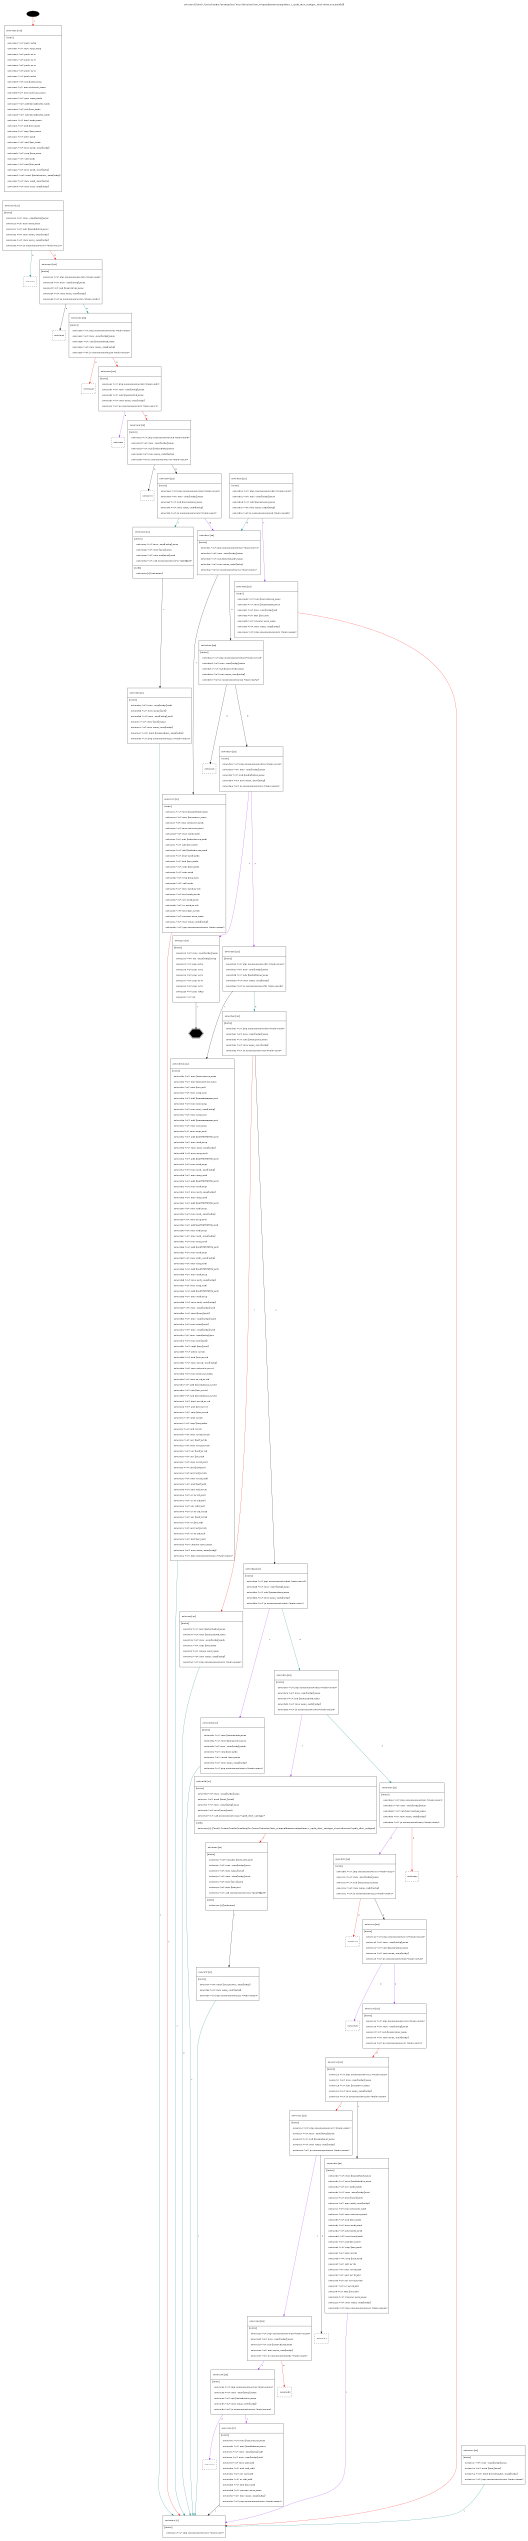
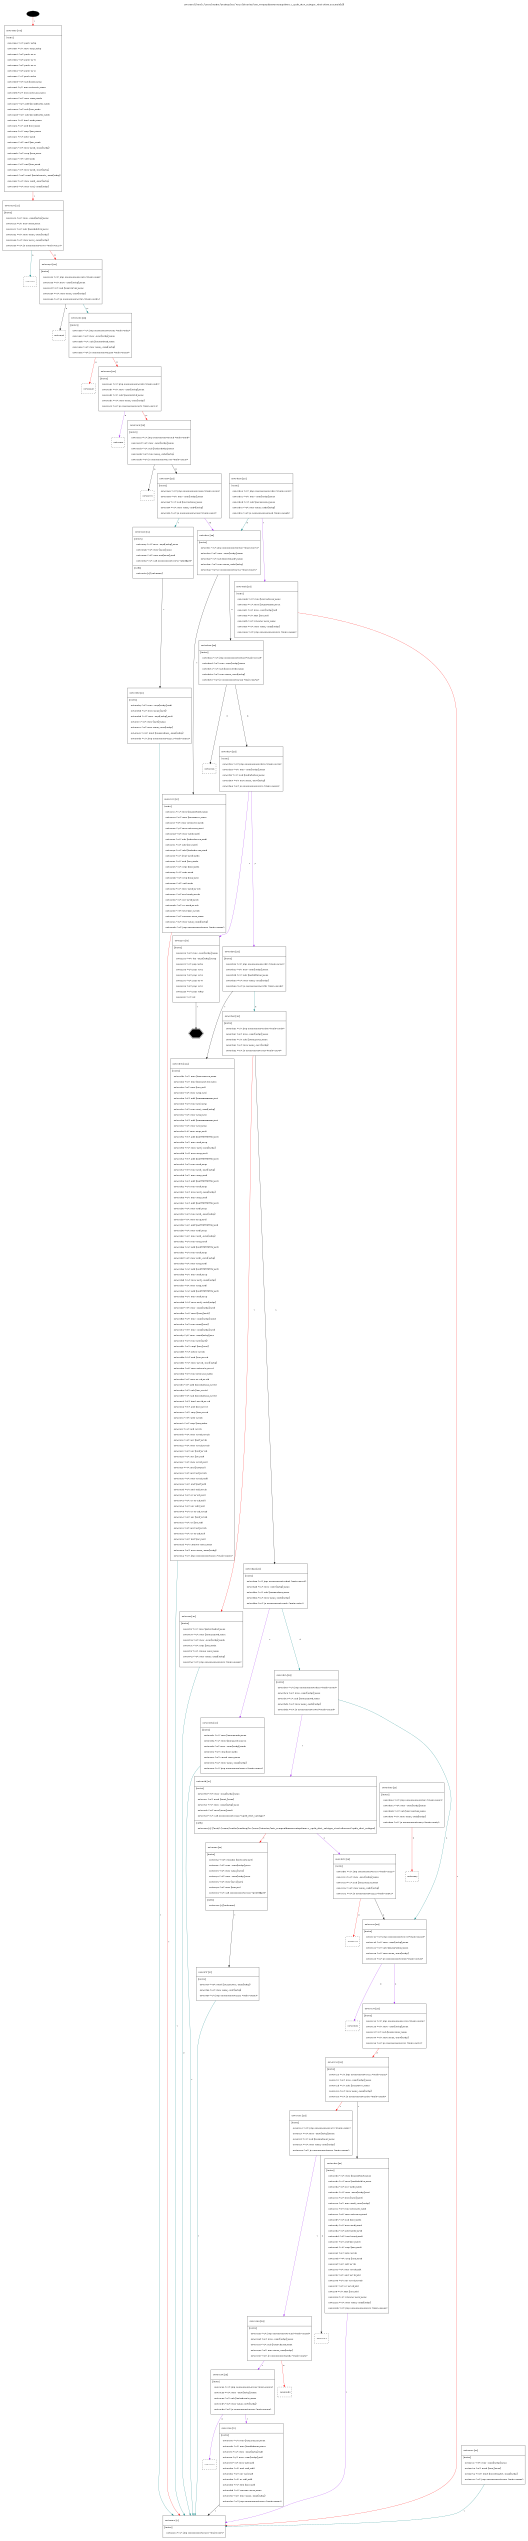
edge "0x4019e0 [116]" -> "0x401a54 [32]": added, label "1"
edge "0x401bc4 [28]" -> "0x401be0 [28]": now "0x401bc4 [28]" -> "0x401c18 [28]"
edge "0x401be0 [28]" -> "0x401bfc [28]": now "0x401f4d [21]" -> "0x401bfc [28]"
